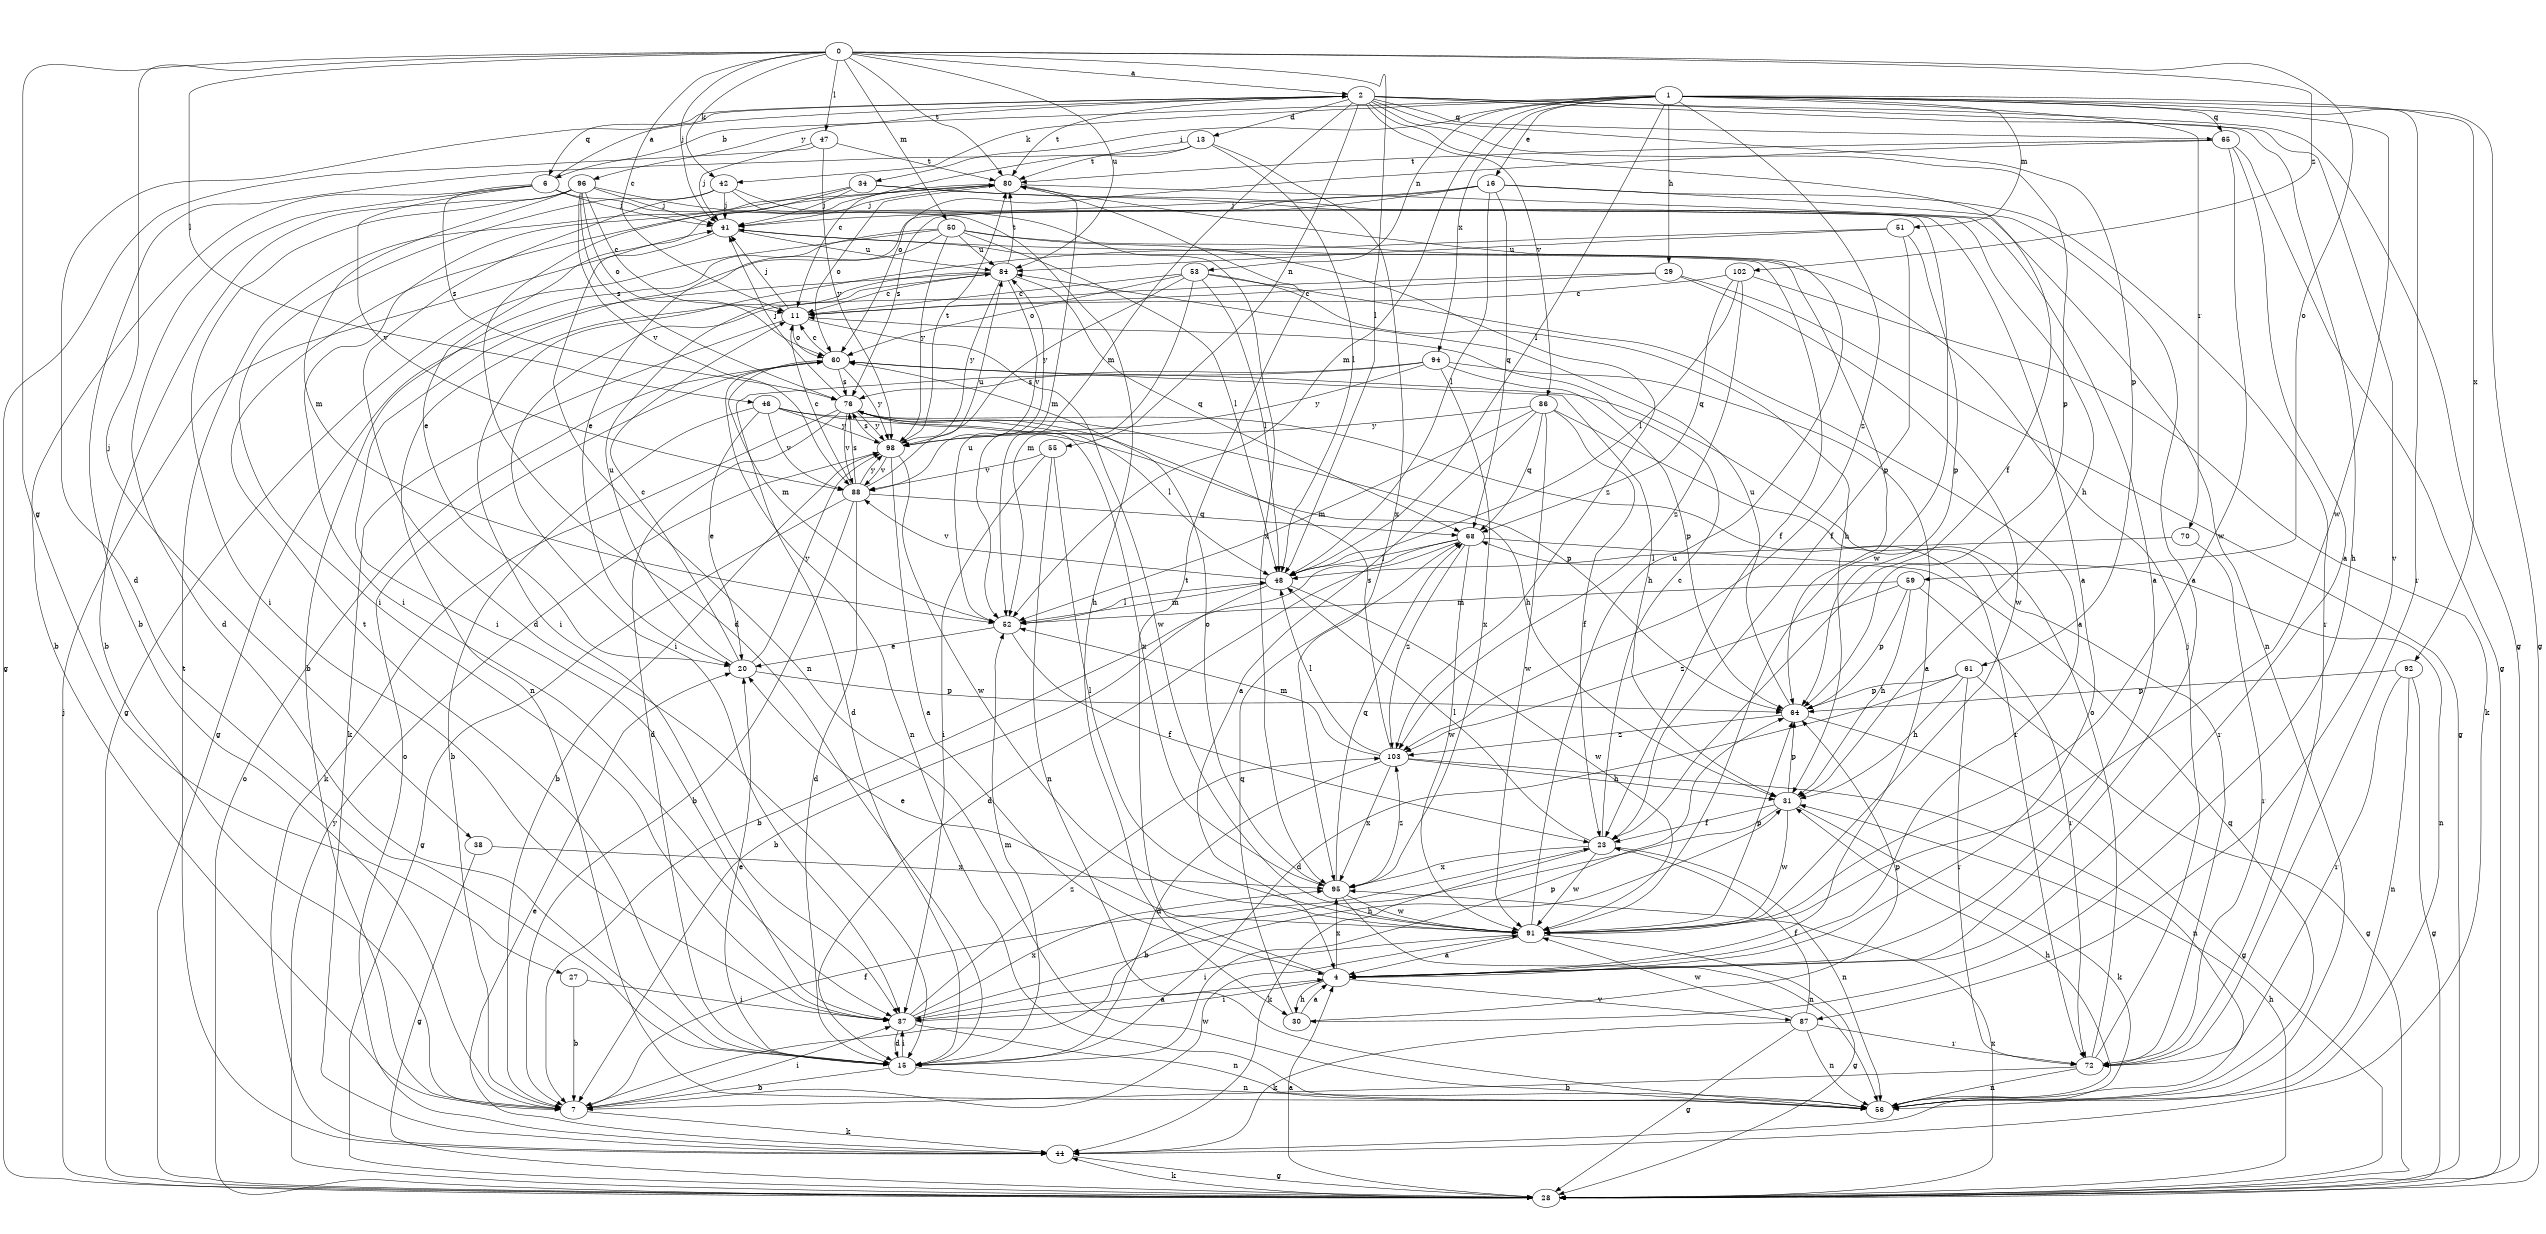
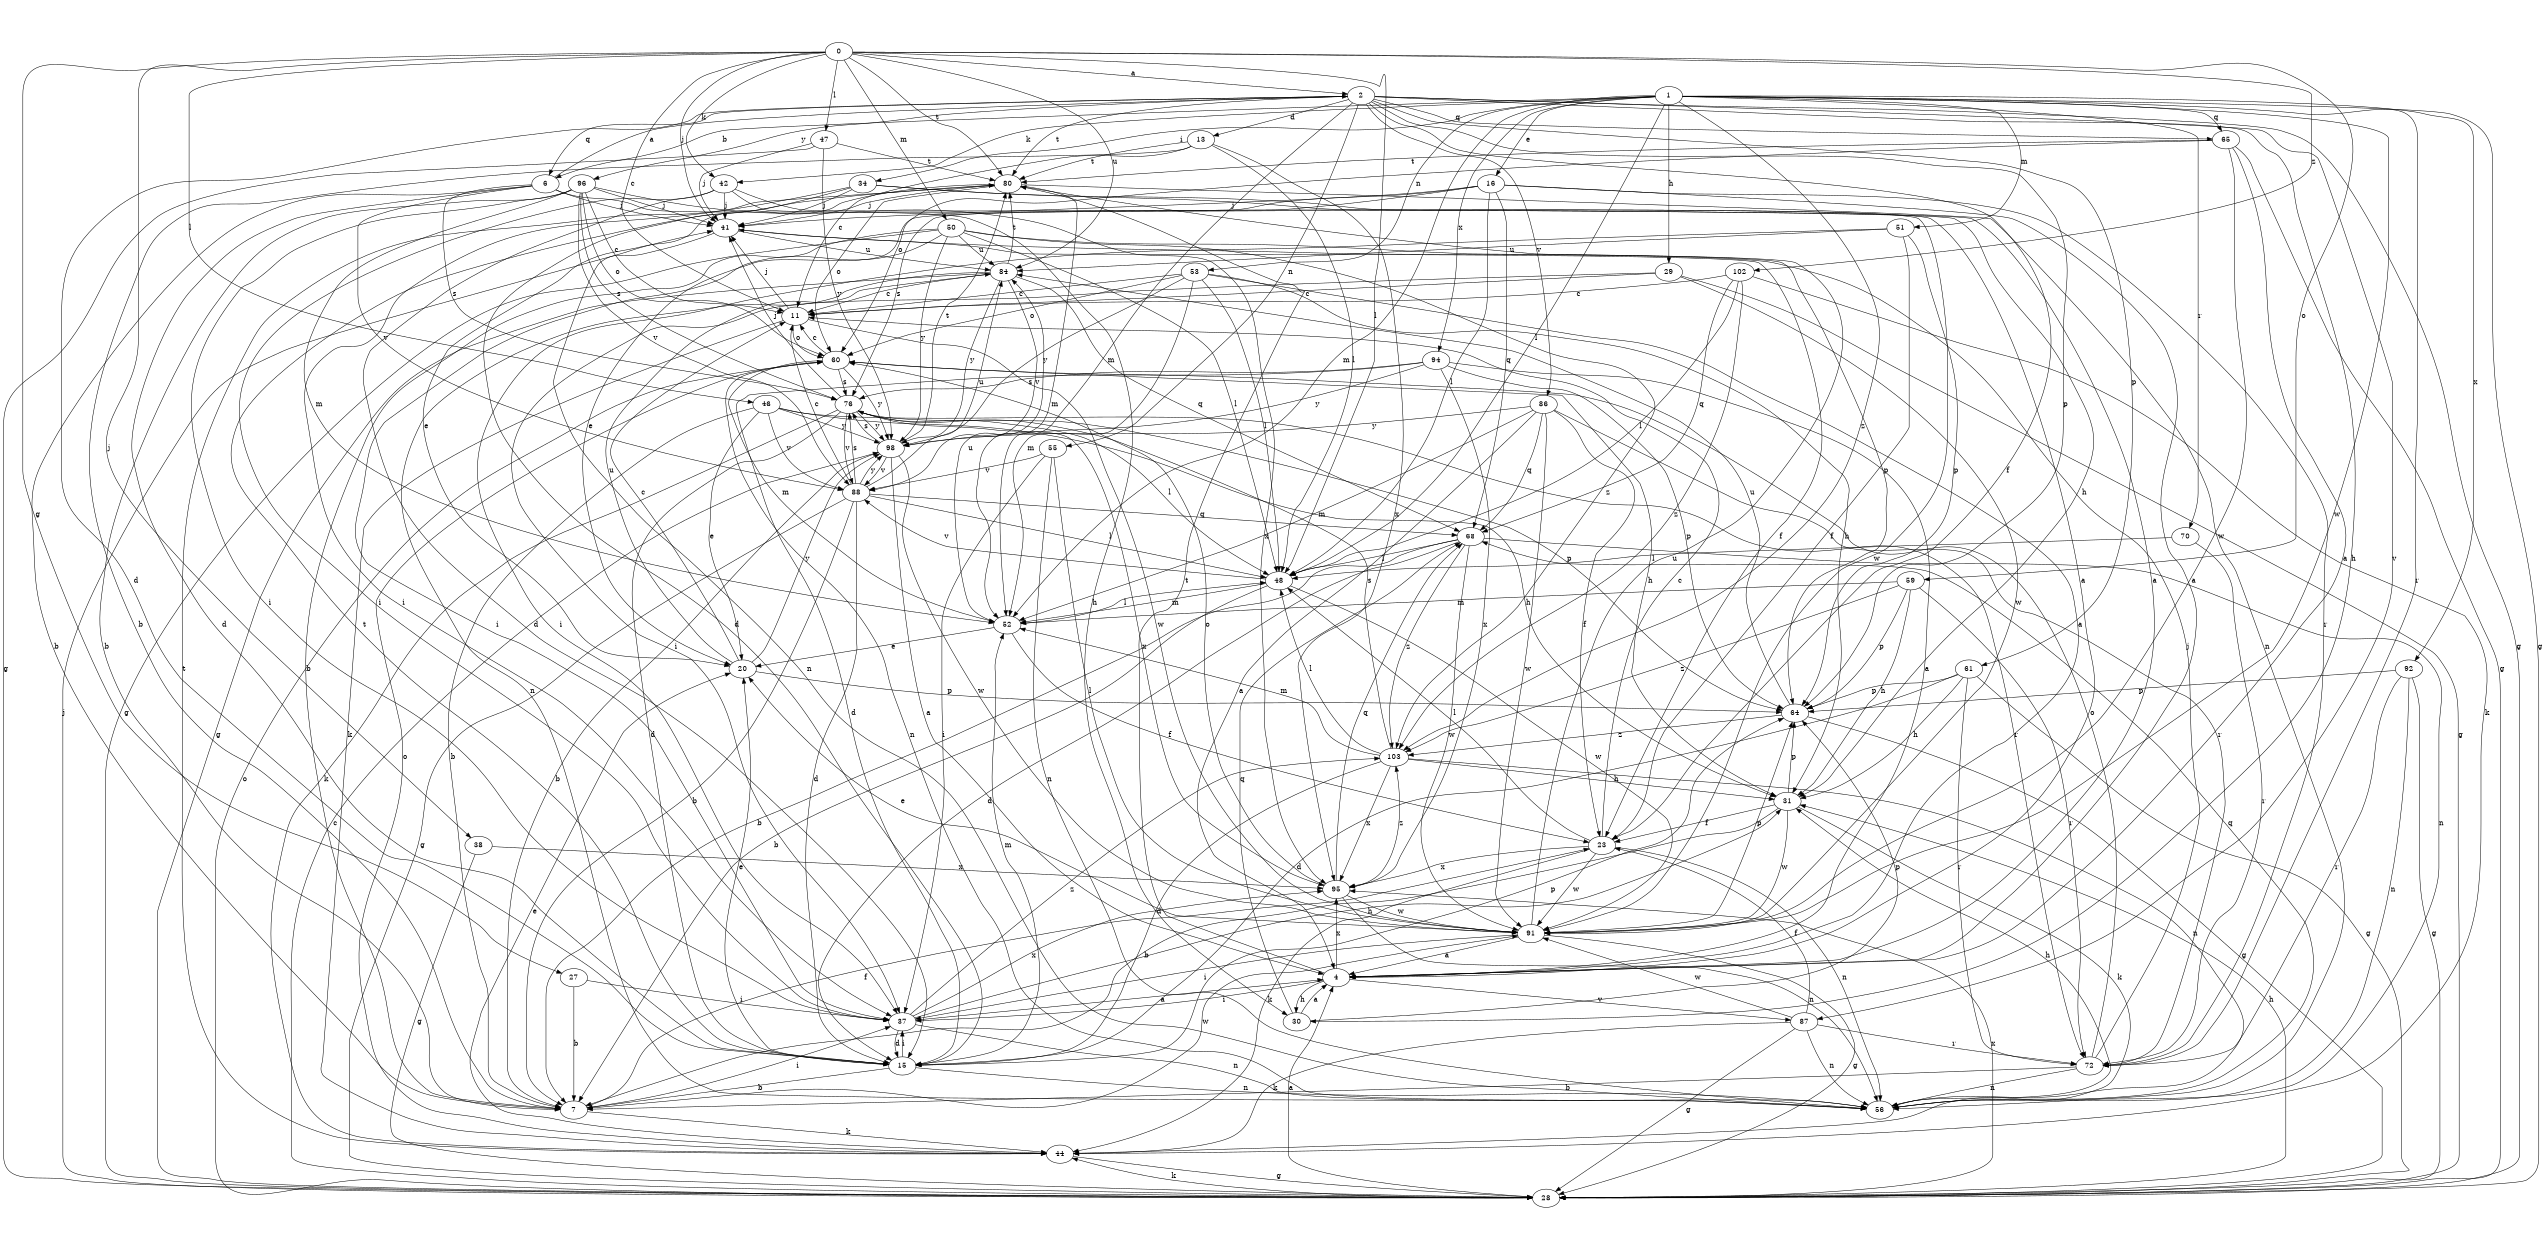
edge "88" -> "48": added, label "l"
edge "28" -> "98": label "y" -> "c"
